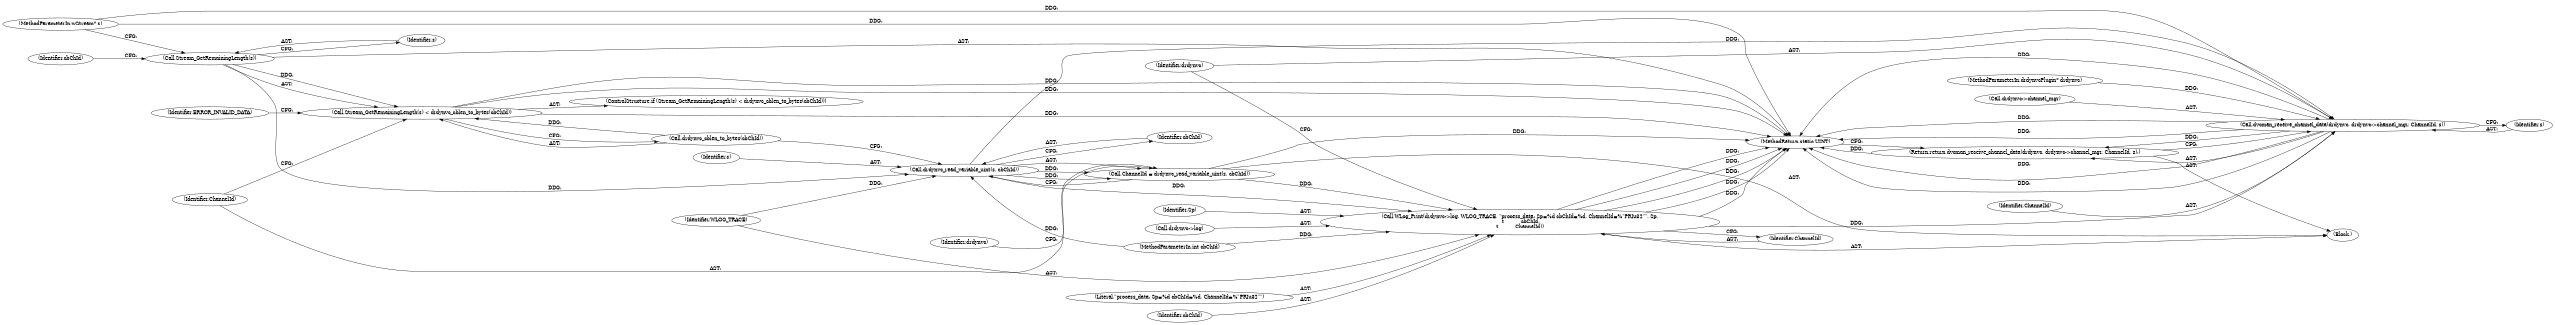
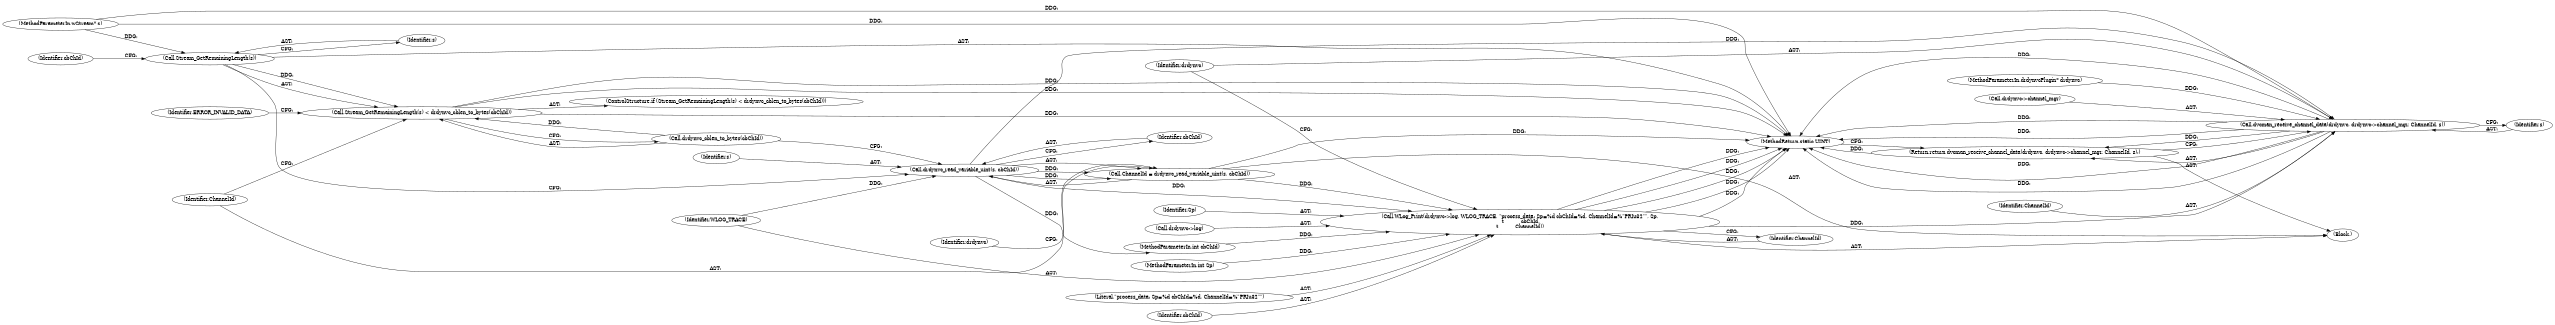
edge "(MethodParameterIn,wStream* s)" -> "(Call,Stream_GetRemainingLength(s))": label "CFG: " -> "DDG: "
edge "(Call,ChannelId = drdynvc_read_variable_uint(s, cbChId))" -> "(Call,drdynvc_read_variable_uint(s, cbChId))": label "CFG: " -> "AST: "
edge "(Call,Stream_GetRemainingLength(s))" -> "(Call,drdynvc_read_variable_uint(s, cbChId))": label "DDG: " -> "CFG: "
edge "(MethodParameterIn,int cbChId)" -> "(Call,drdynvc_read_variable_uint(s, cbChId))": reversed
node "(MethodParameterIn,int Sp)": added
